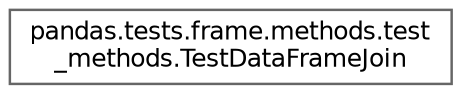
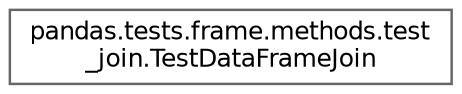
node "pandas.tests.frame.methods.test _methods.TestDataFrameJoin": label "pandas.tests.frame.methods.test _methods.TestDataFrameJoin" -> "pandas.tests.frame.methods.test _join.TestDataFrameJoin"
